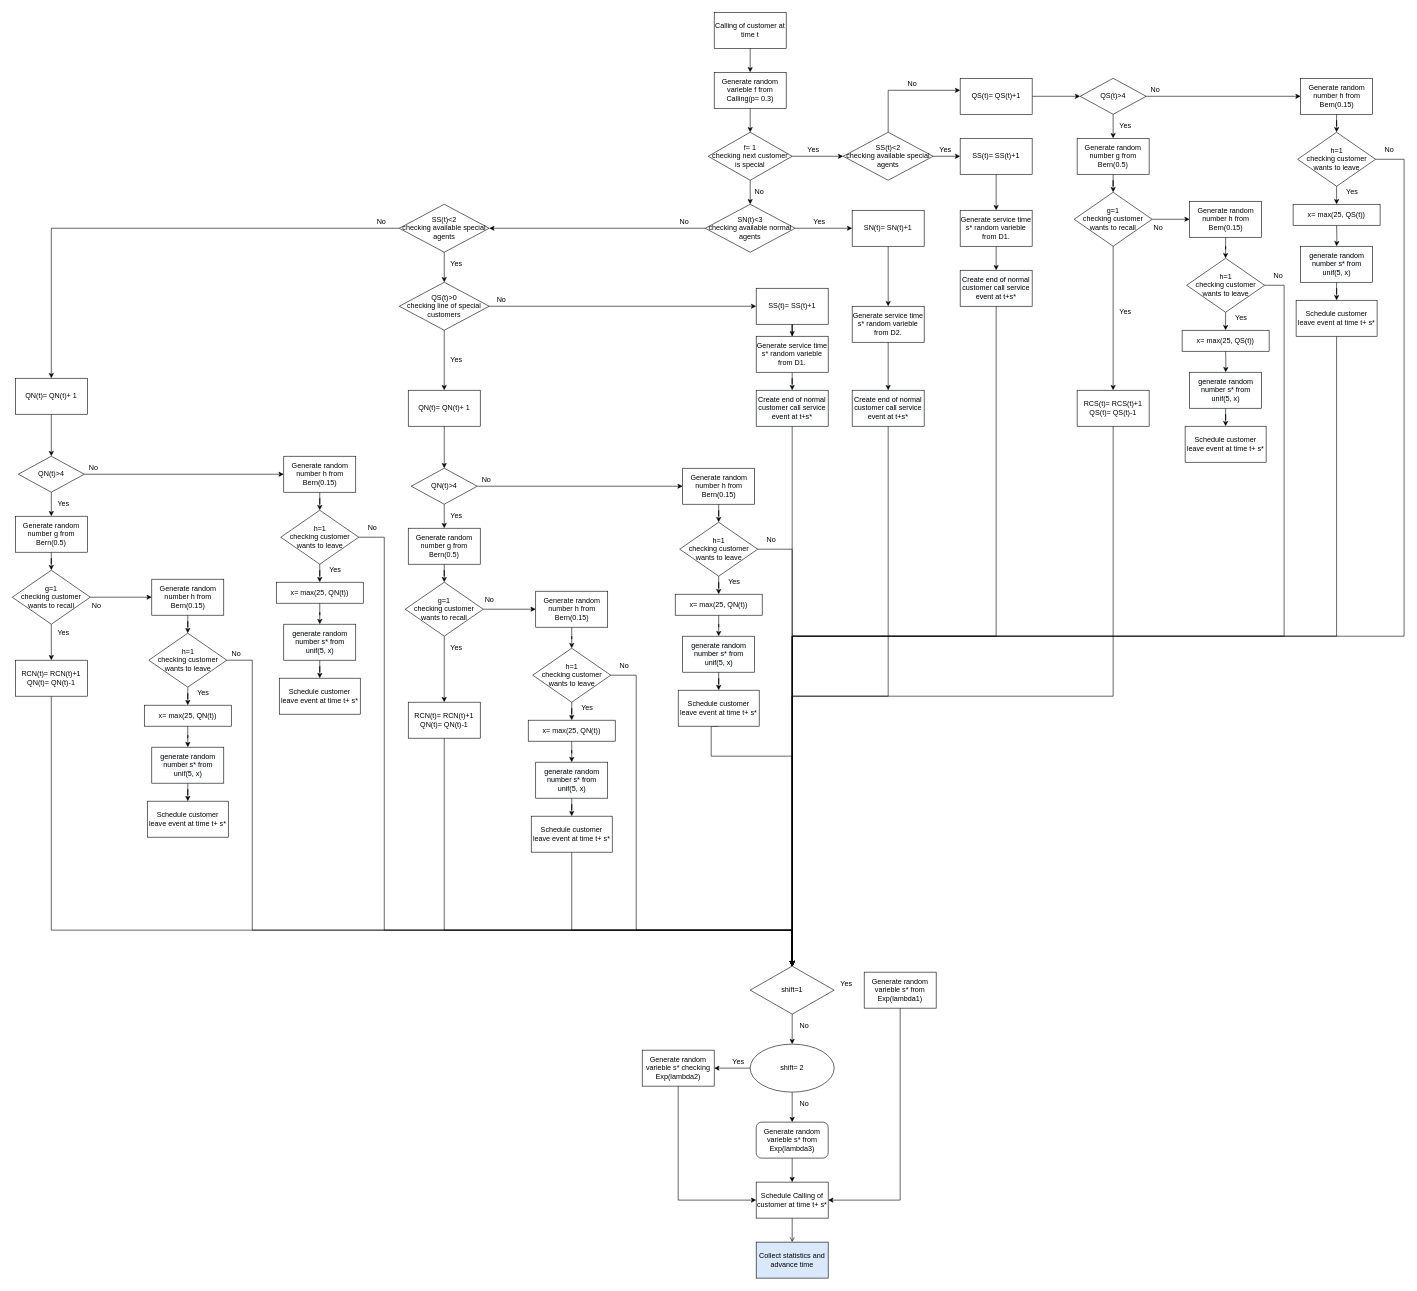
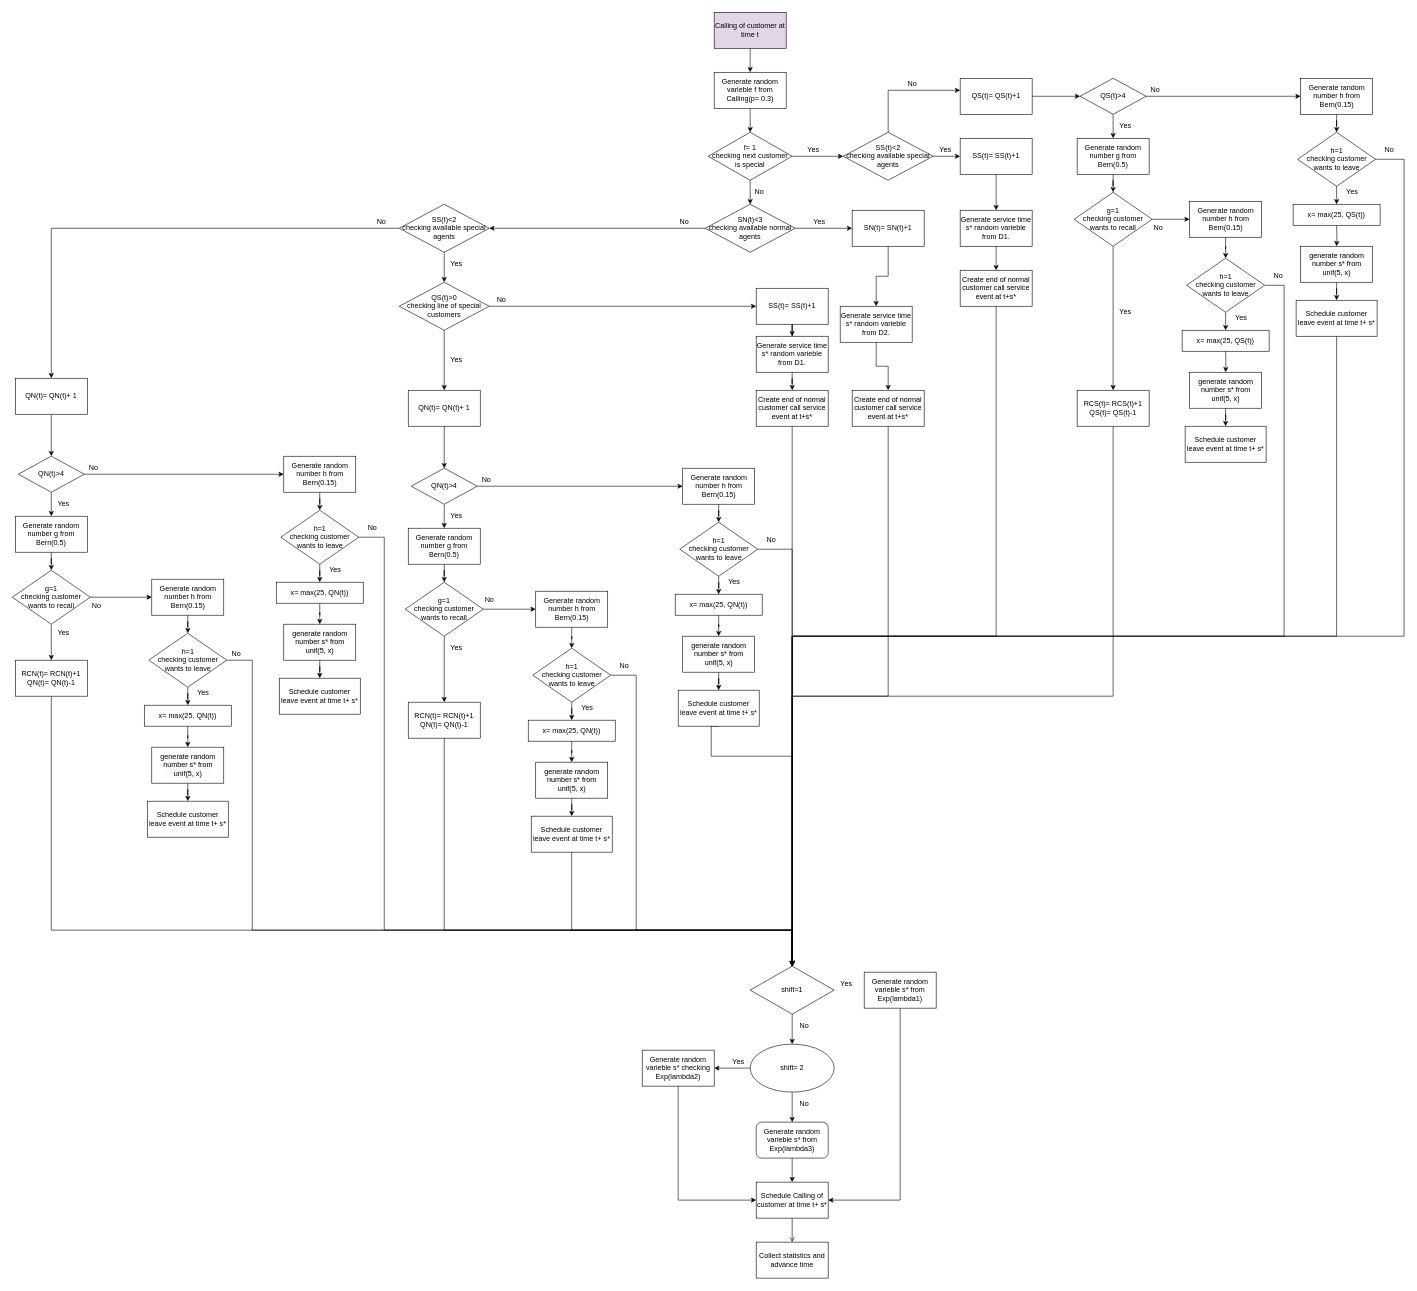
node "Calling of customer at time t": fillcolor #ffffff -> #e1d5e7
node "Generate service time s* random varieble from D2.": moved (888, 324) -> (876, 324)
node "Collect statistics and advance time": fillcolor #dae8fc -> #ffffff
